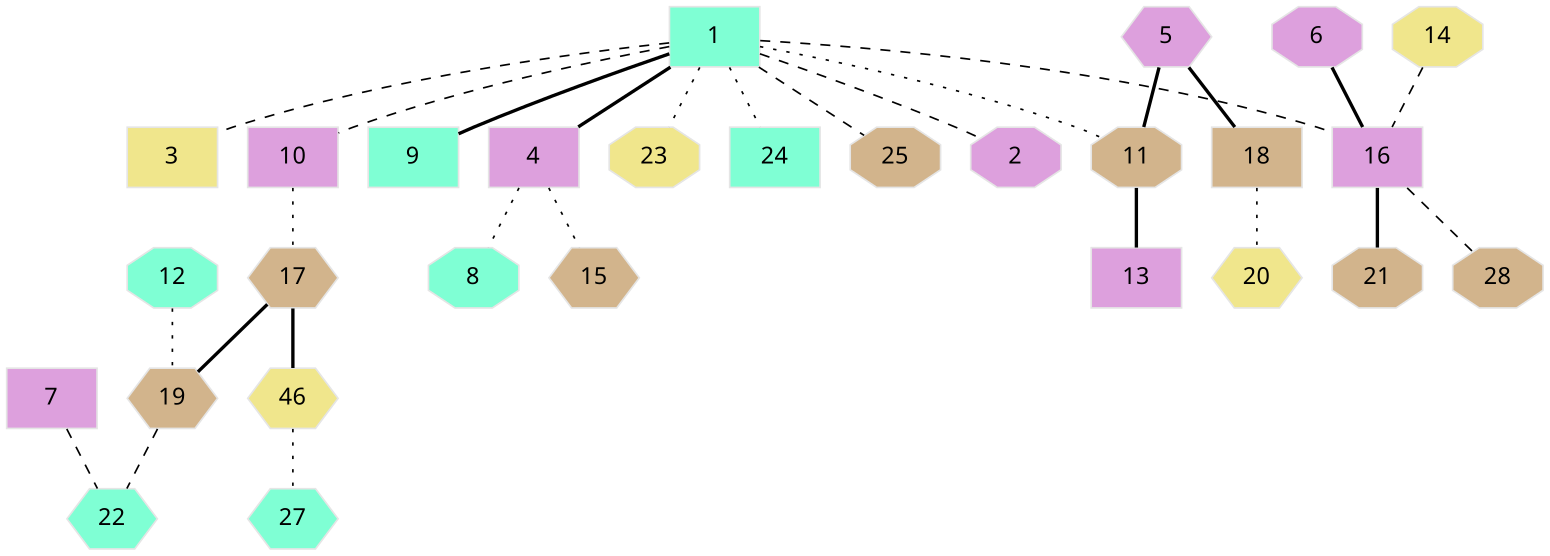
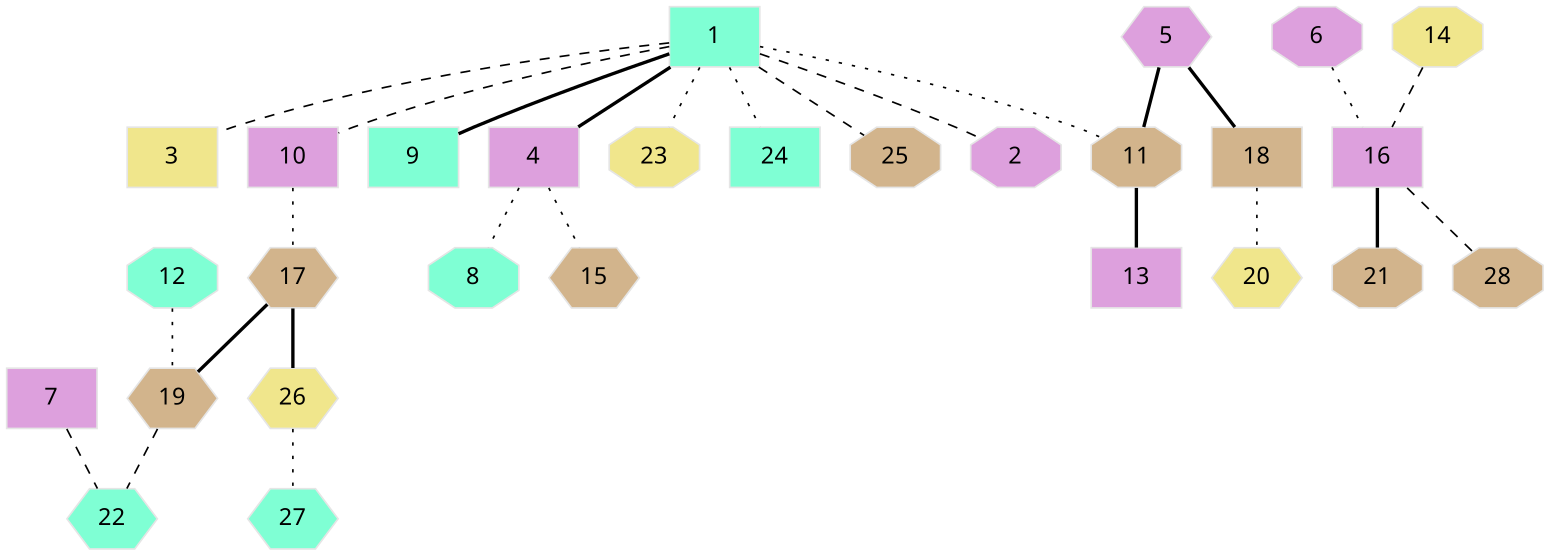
edge "1" -- "16": removed
edge "6" -- "16": style bold -> dotted
node "46": label "46" -> "26"
